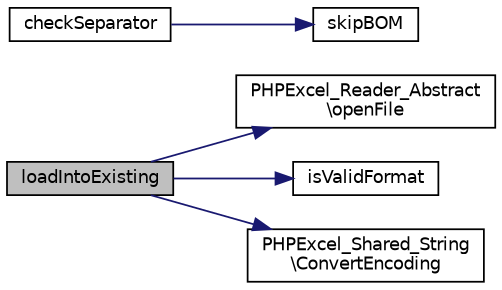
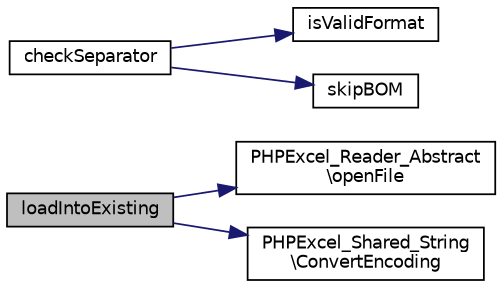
edge "loadIntoExisting" -> "isValidFormat": now "checkSeparator" -> "isValidFormat"
